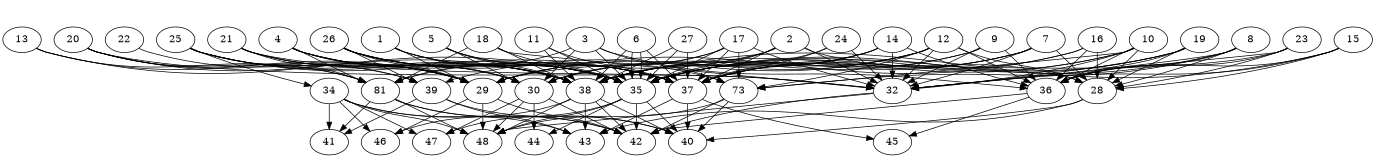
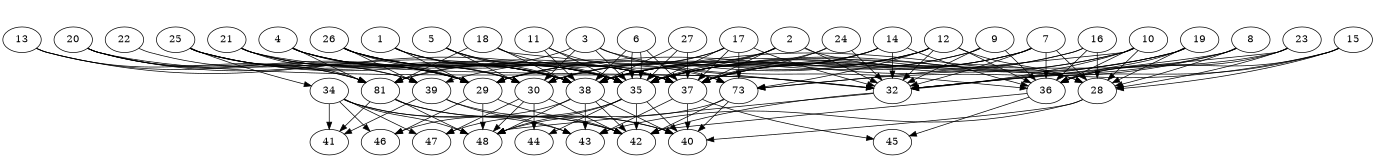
edge "8" -> "36": now "7" -> "36"
